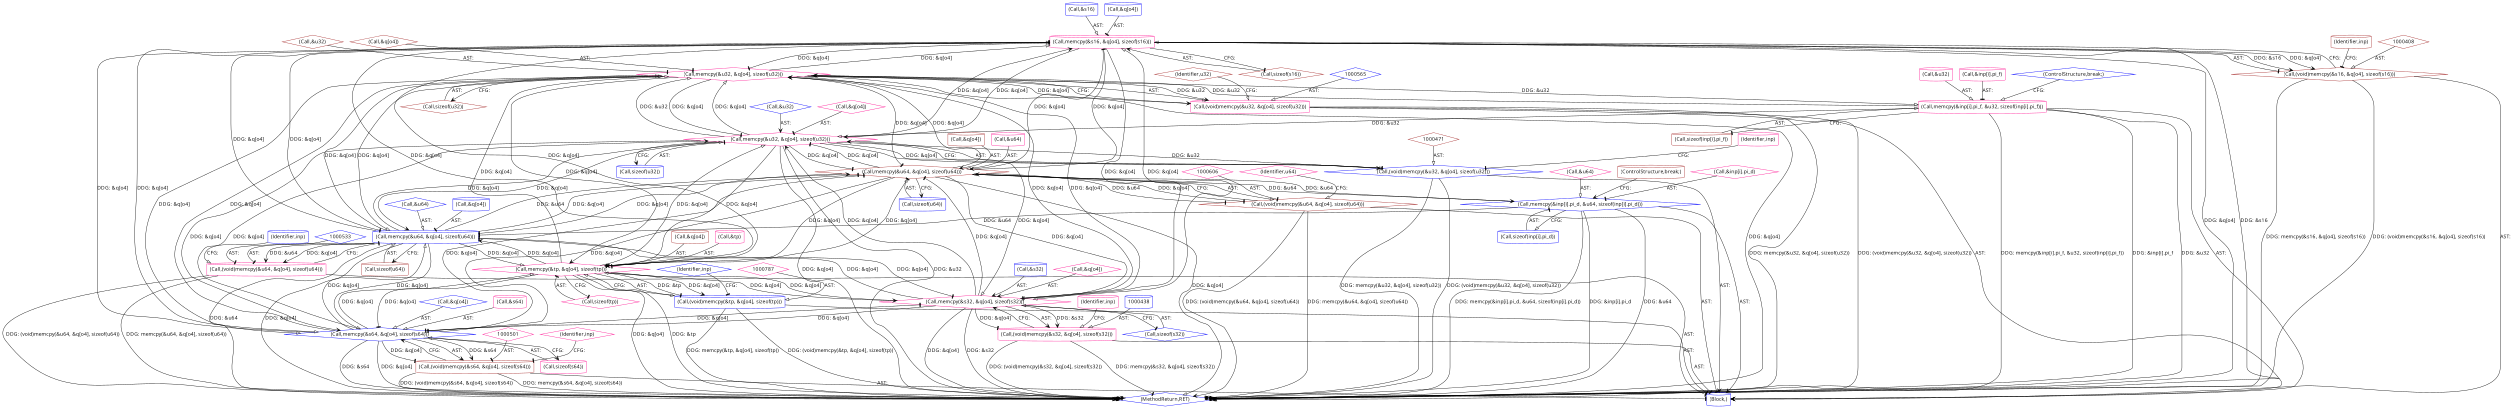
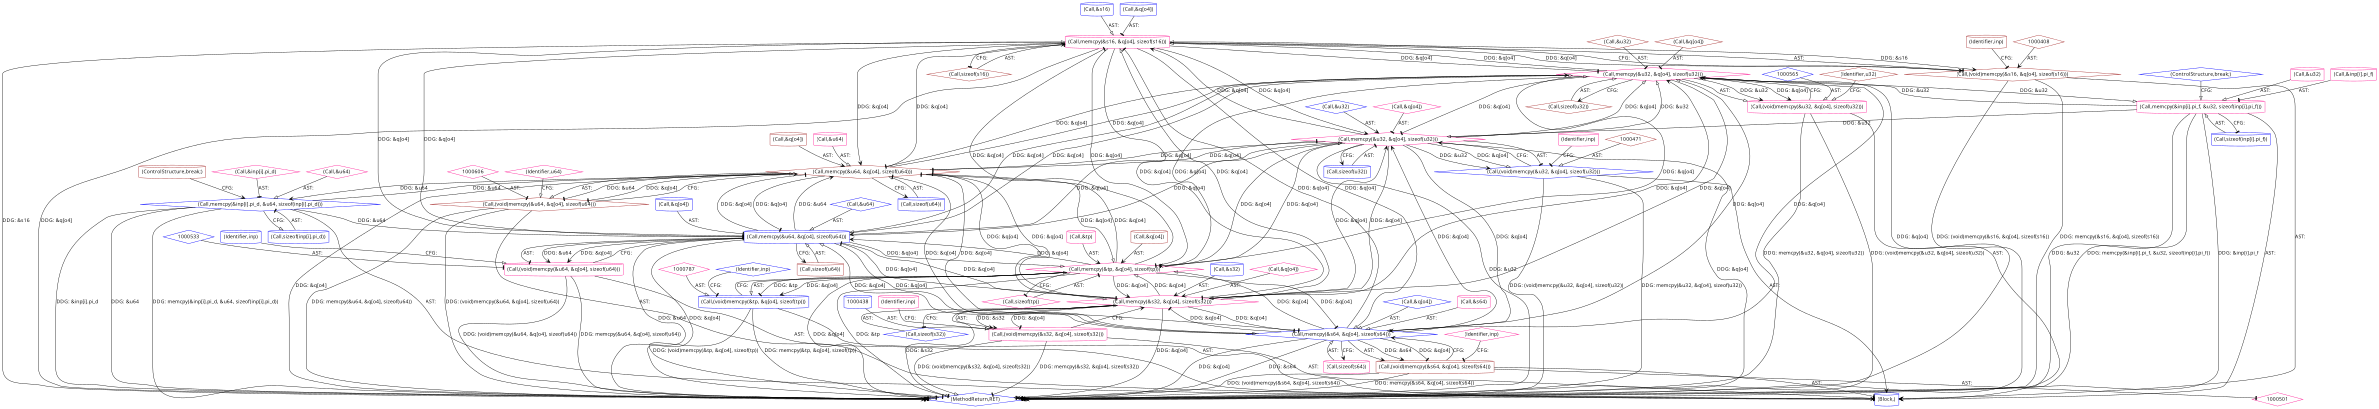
edge "1000408" -> "(Call,(void)memcpy(&s16, &q[o4], sizeof(s16)))": arrowhead onormal -> vee
node "(Call,sizeof(inp[i].pi_f))": color brown -> blue
edge "1000501" -> "(Call,(void)memcpy(&s64, &q[o4], sizeof(s64)))": reversed
